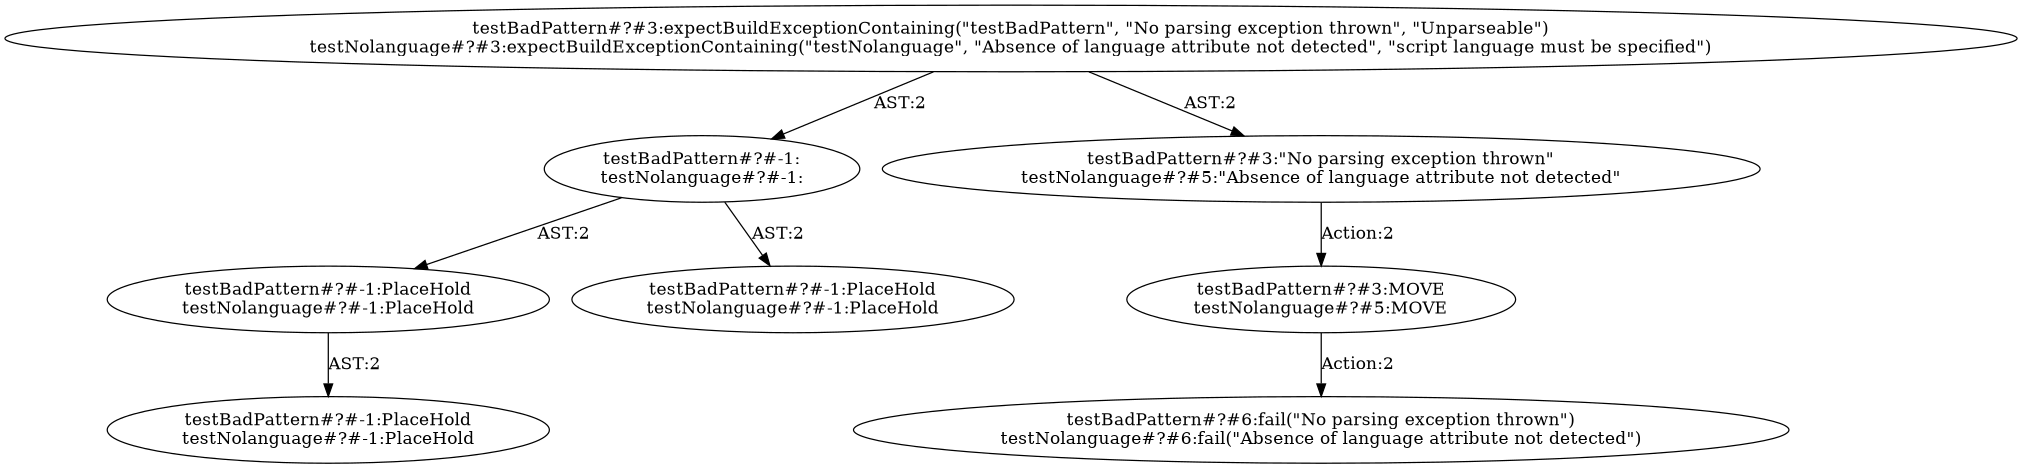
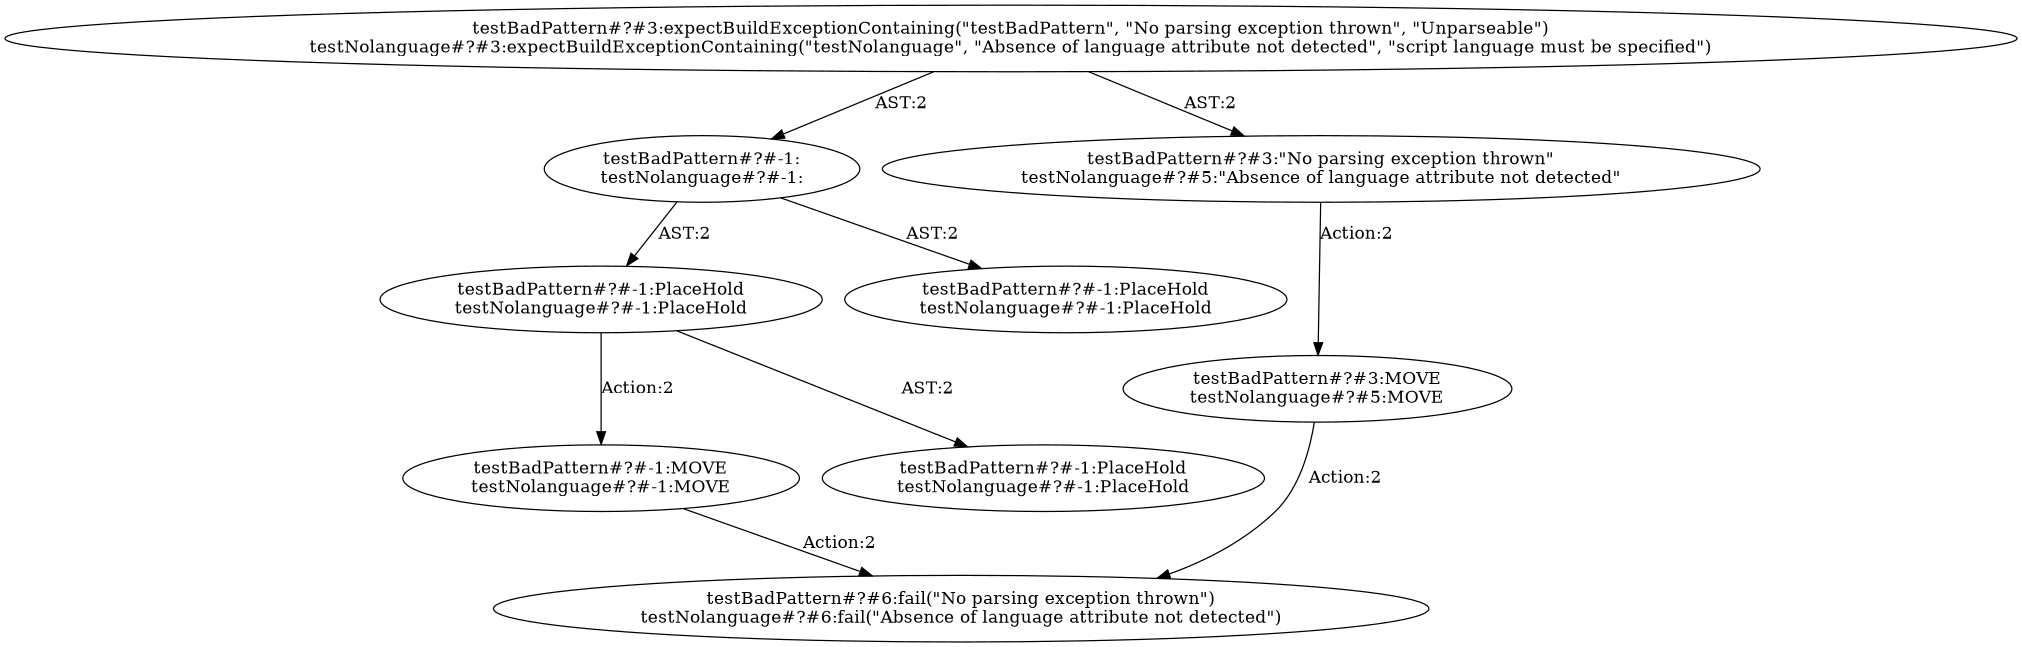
node "testBadPattern#?#-1:MOVE testNolanguage#?#-1:MOVE": added
